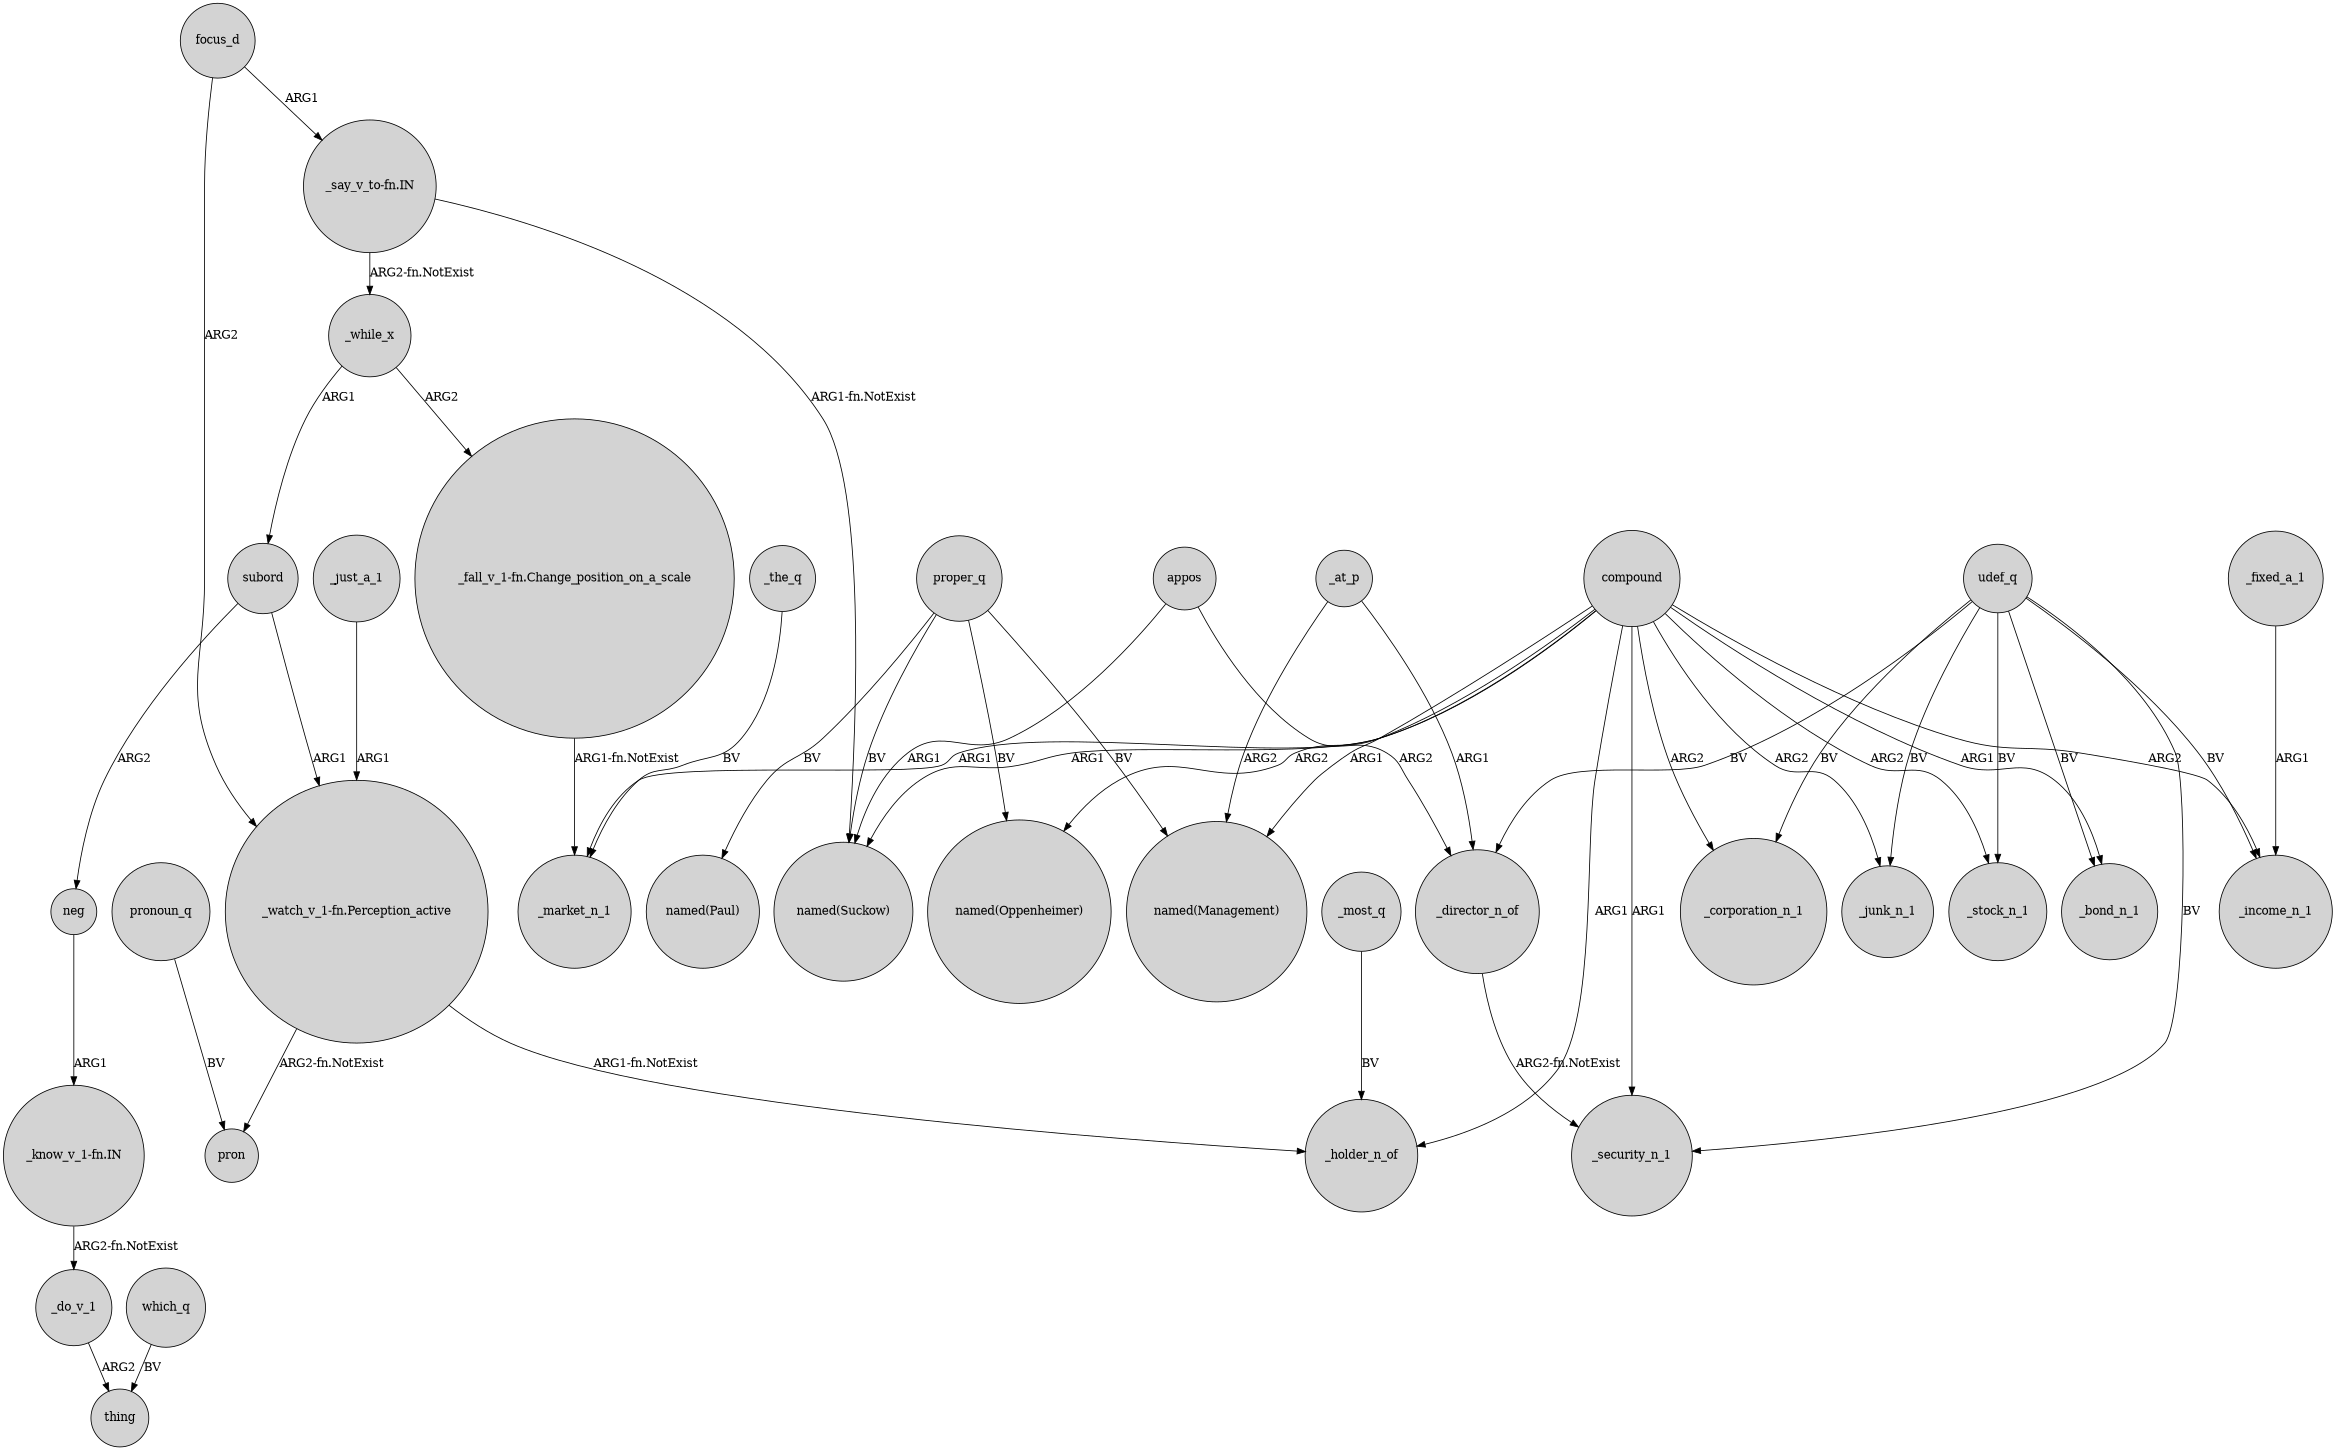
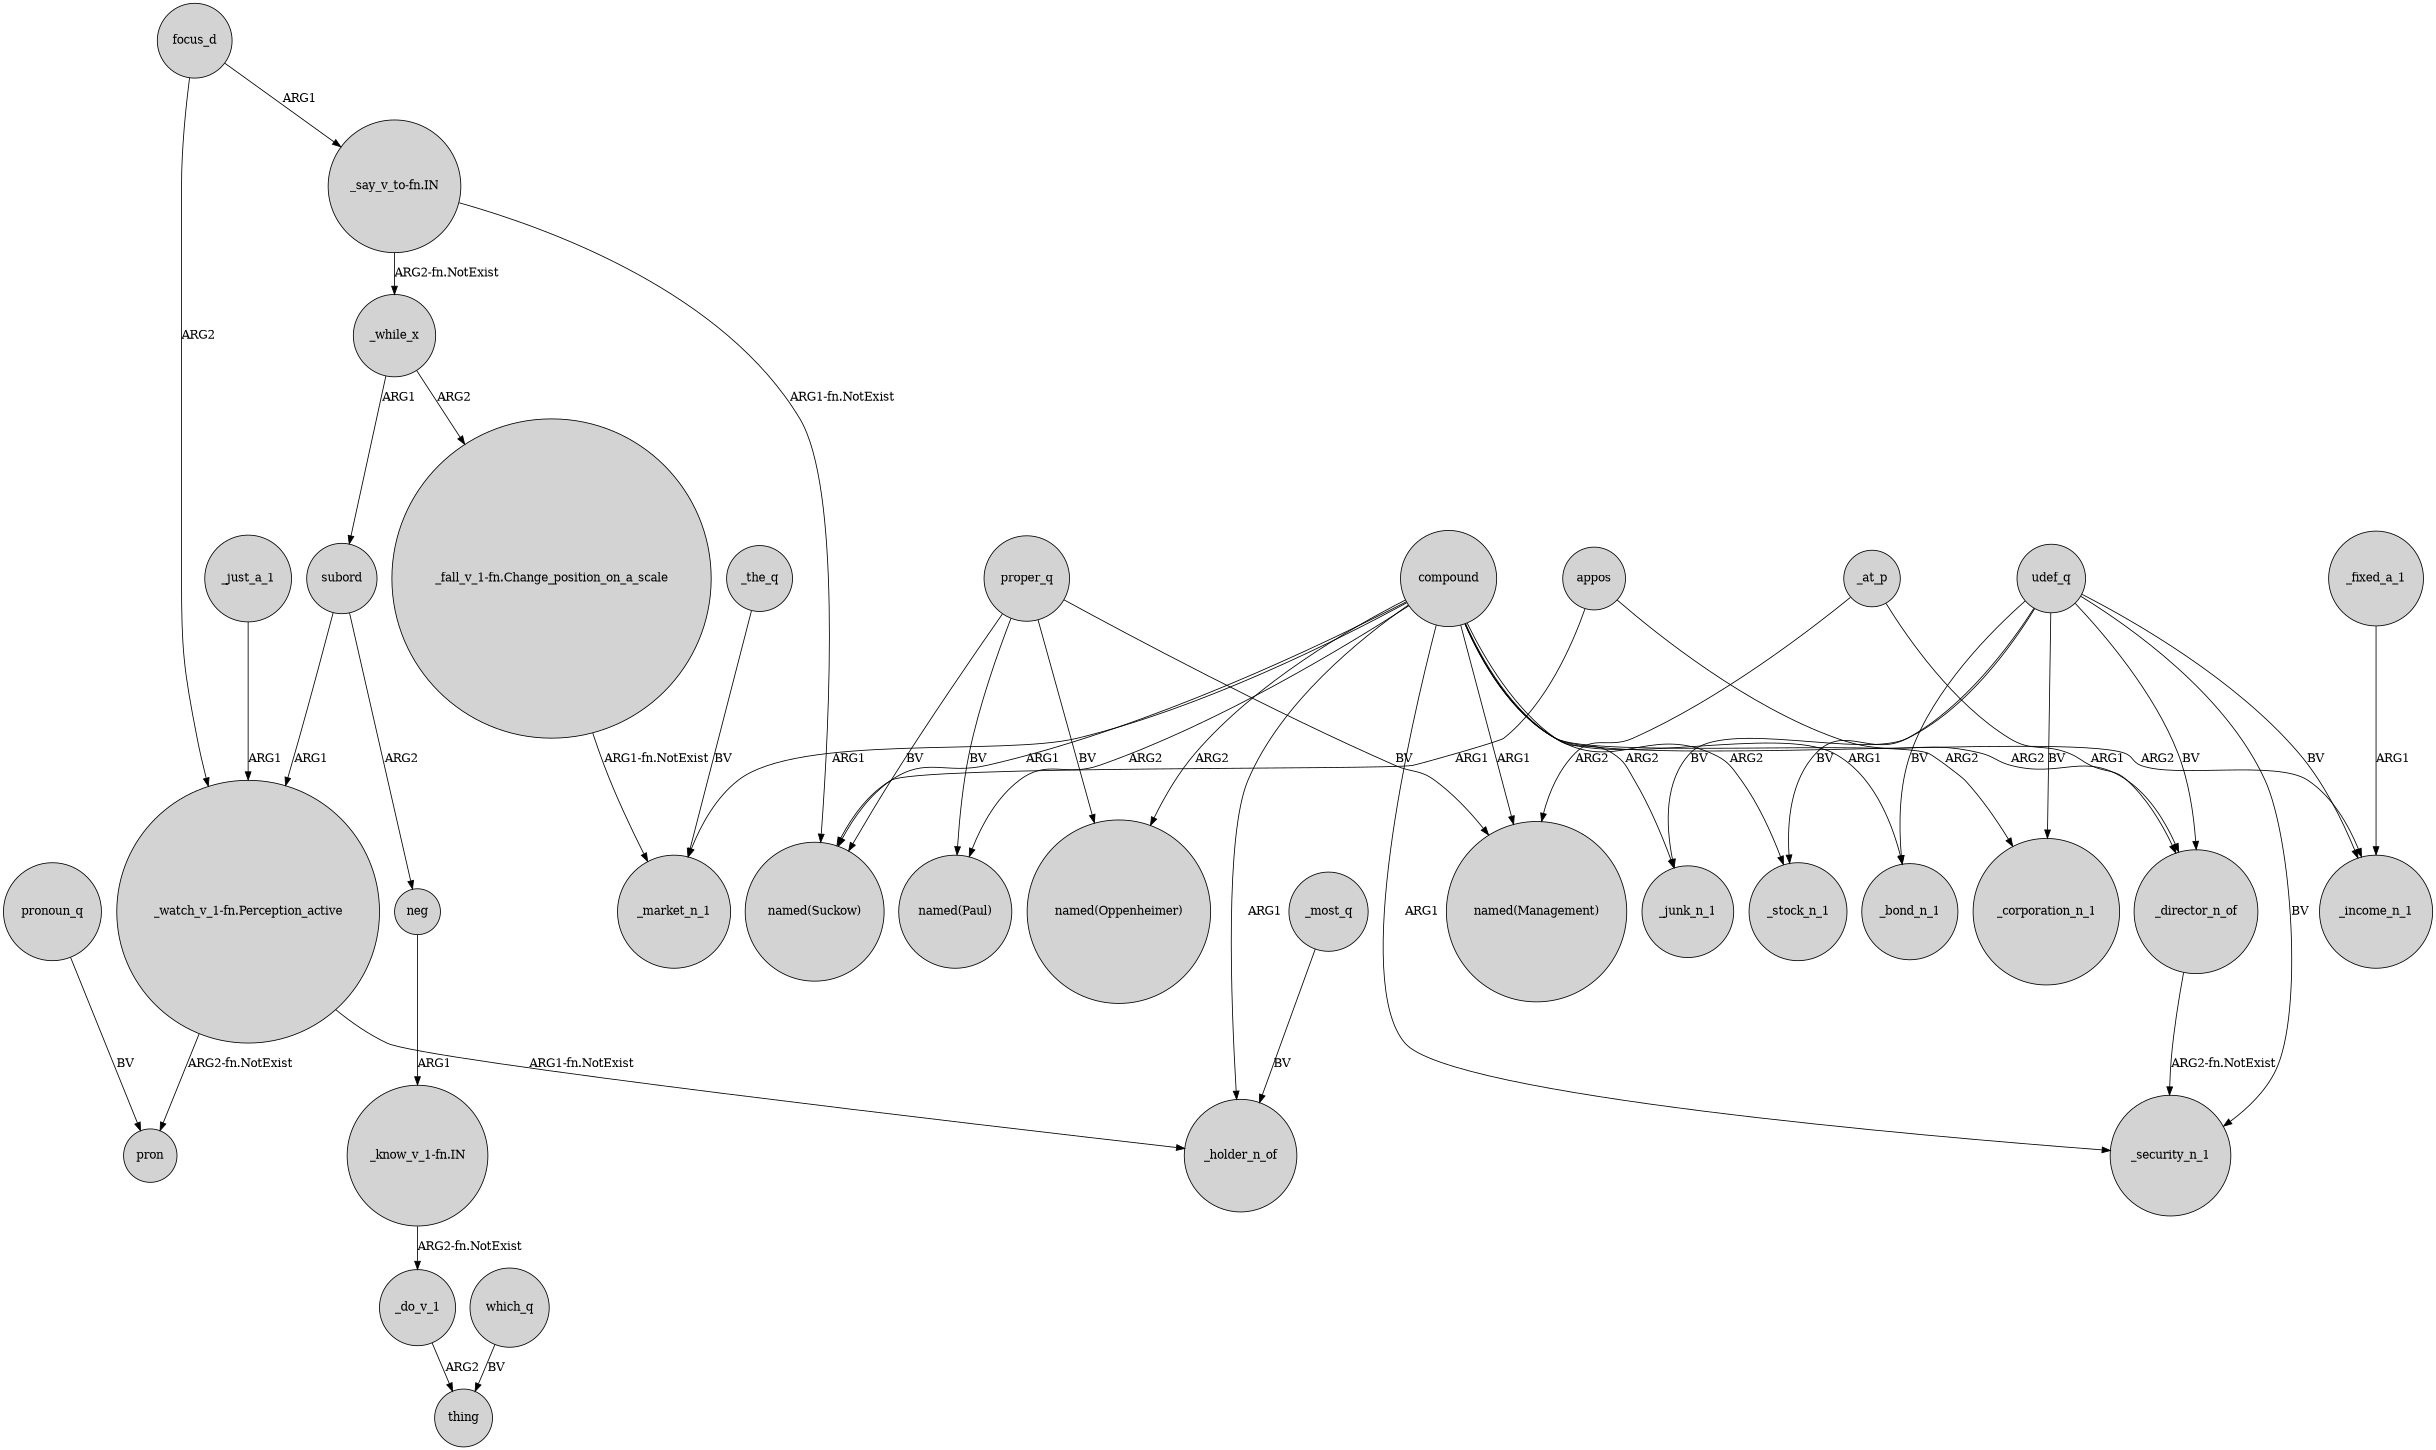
edge "compound" -> "named(Paul)": added, label "ARG2"
